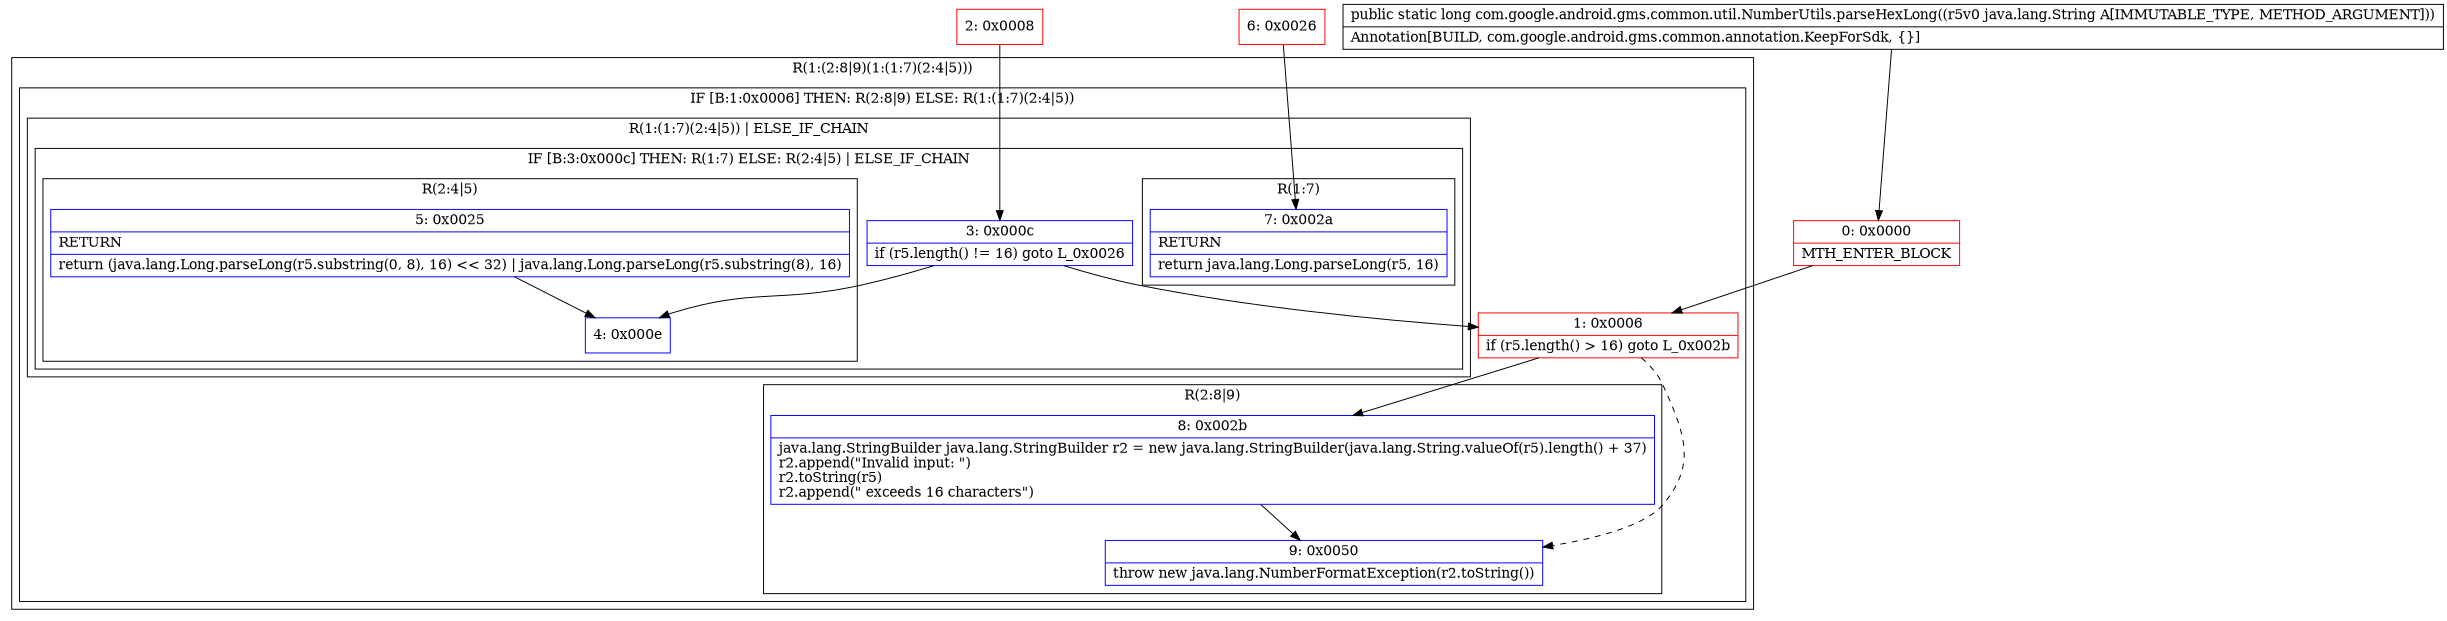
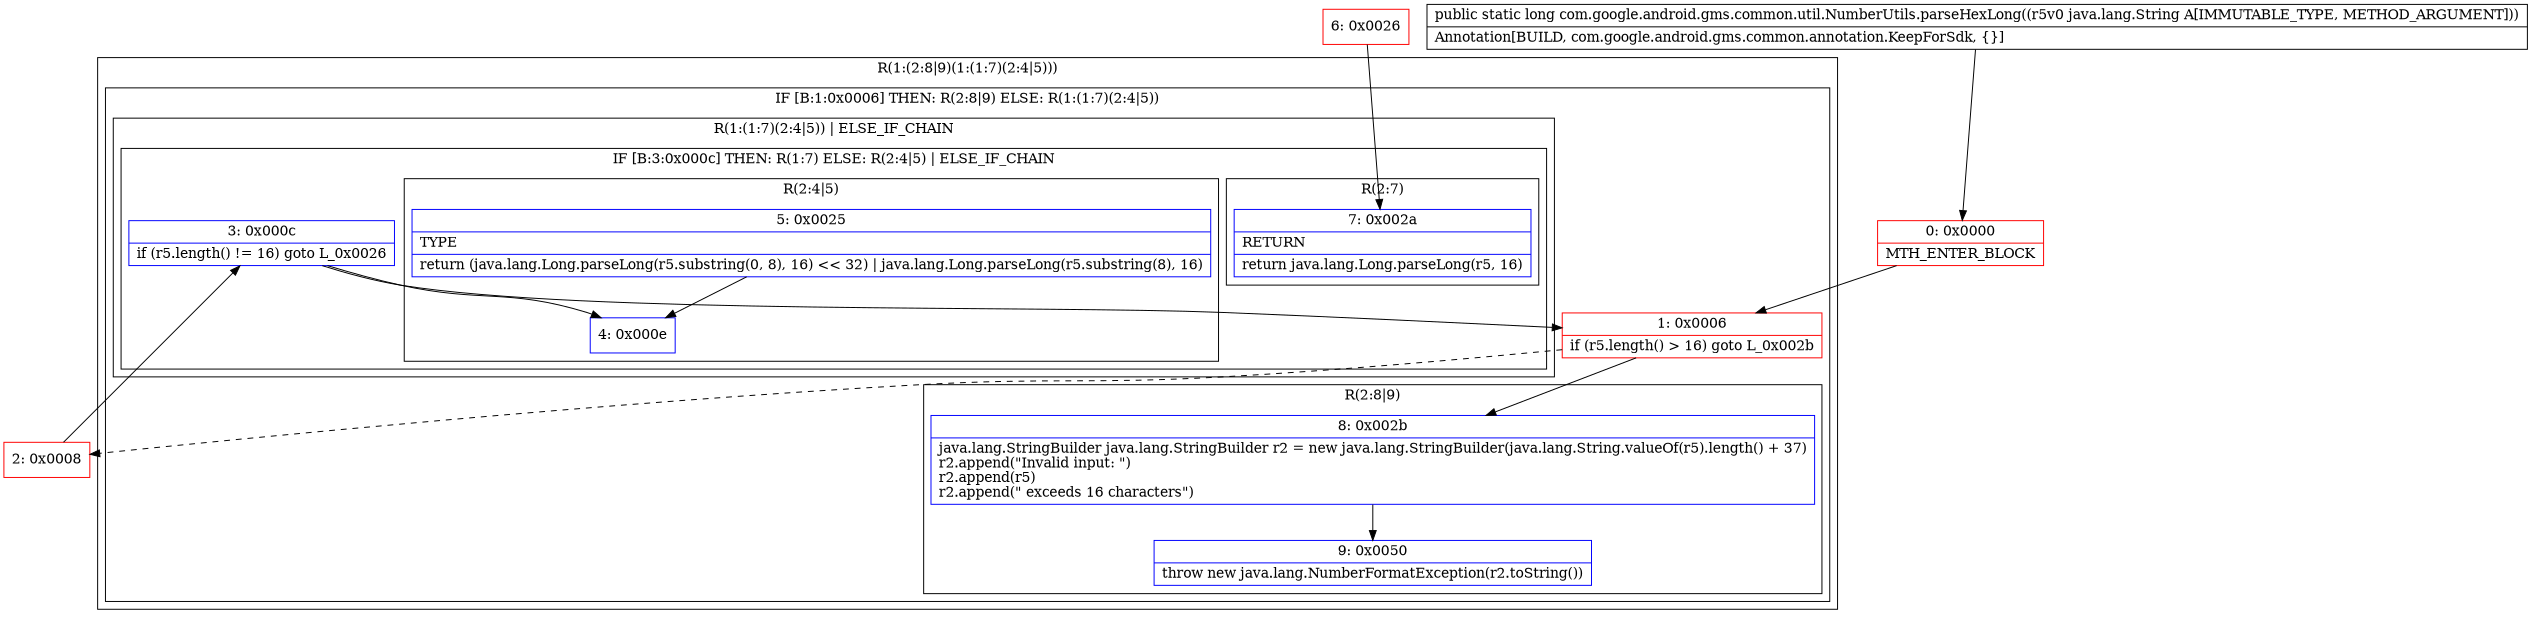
cluster "R(1:7)": label "R(1:7)" -> "R(2:7)"
node "5: 0x0025": text "RETURN" -> "TYPE"
node "8: 0x002b": text "r2.toString(r5)" -> "r2.append(r5)"
edge "1: 0x0006" -> "9: 0x0050": now "1: 0x0006" -> "2: 0x0008"
